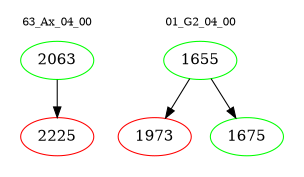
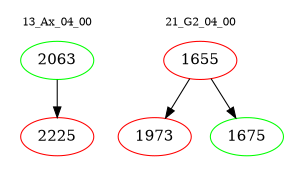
cluster "63_Ax_04_00": label "63_Ax_04_00" -> "13_Ax_04_00"
cluster "01_G2_04_00": label "01_G2_04_00" -> "21_G2_04_00"
node "1655": color green -> red
